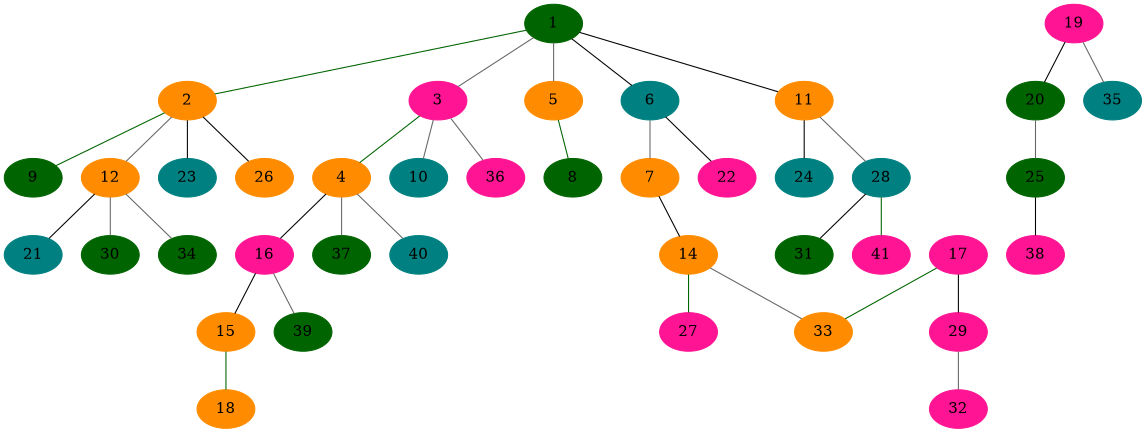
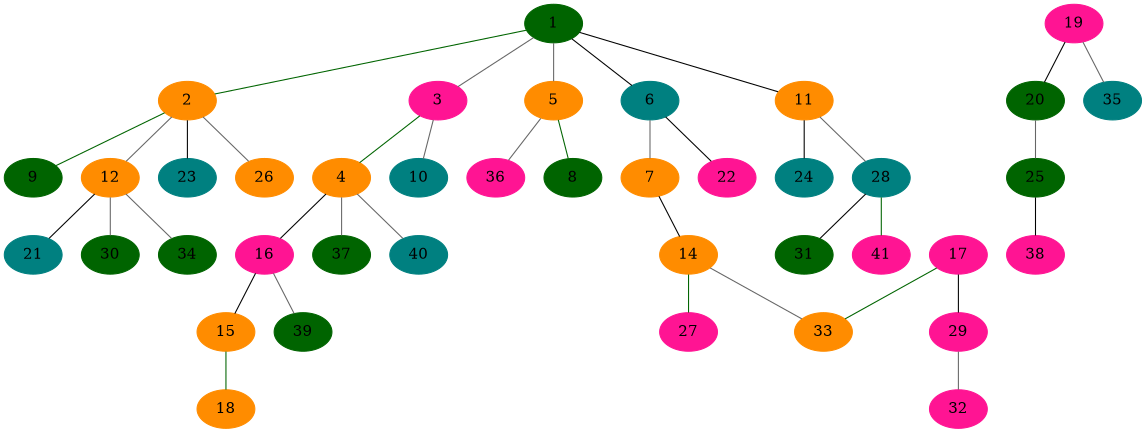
edge "2" -- "26": color black -> gray40
edge "3" -- "36": now "5" -- "36"
